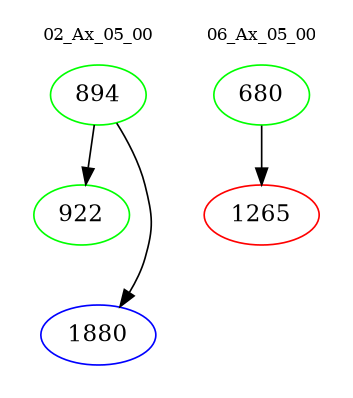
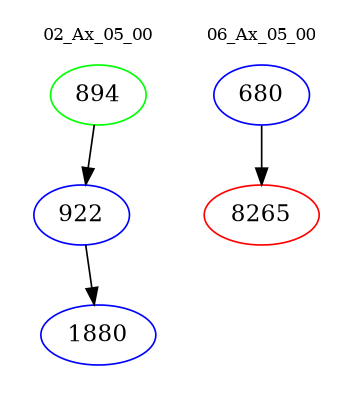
node "680": color green -> blue
edge "894" -> "1880": now "922" -> "1880"
node "922": color green -> blue
node "1265": label "1265" -> "8265"
